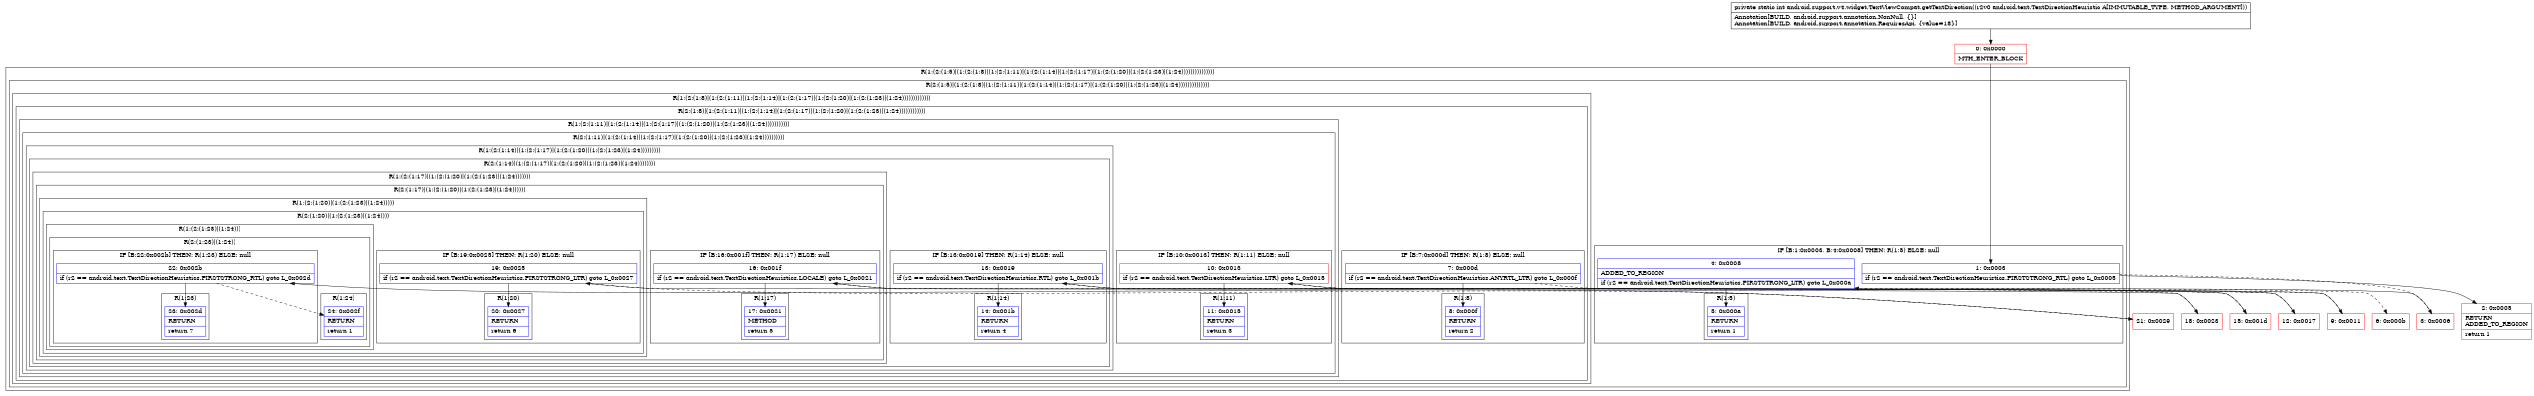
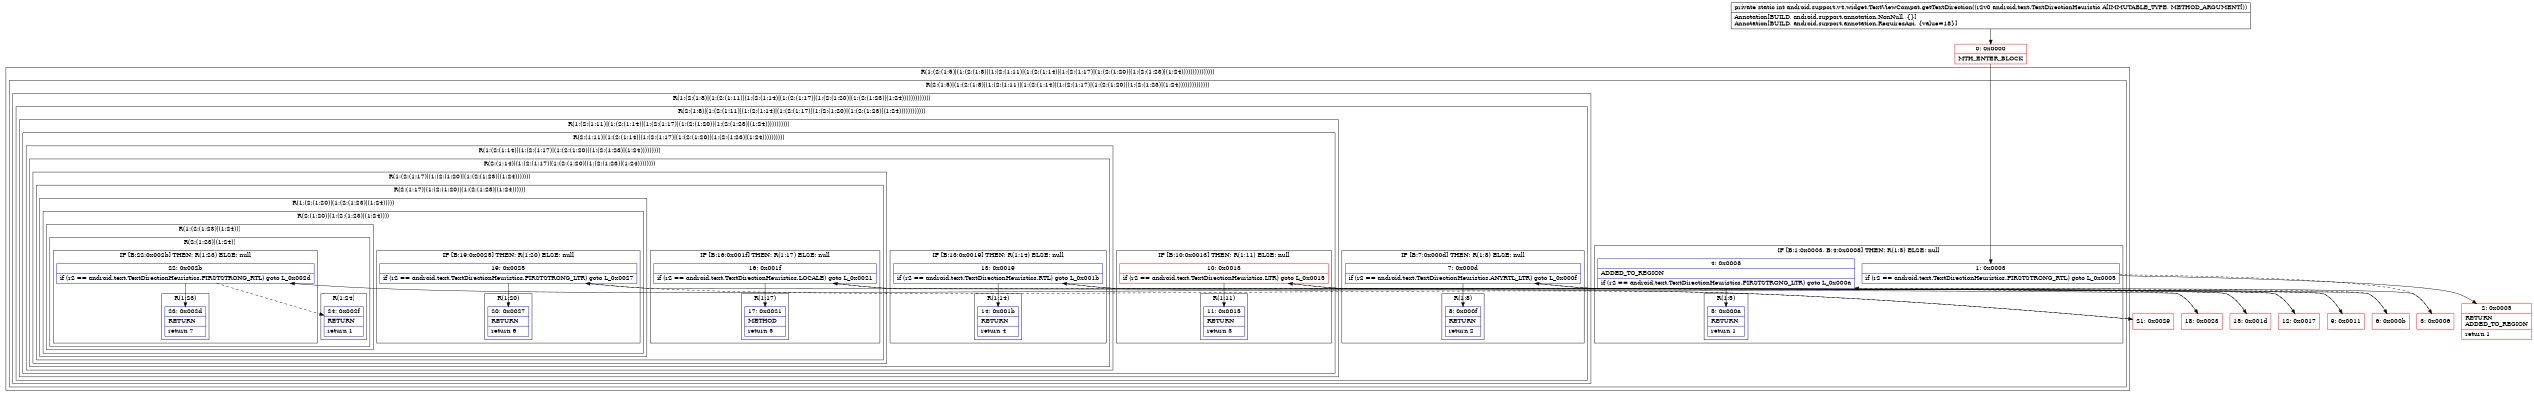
edge "6: 0x000b" -> "7: 0x000d": added
